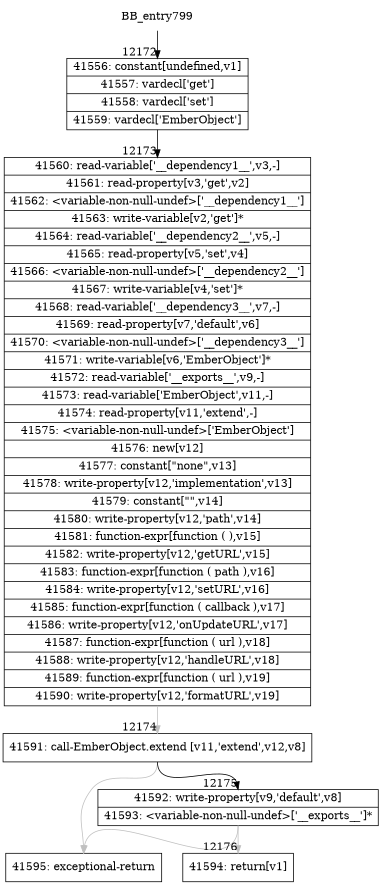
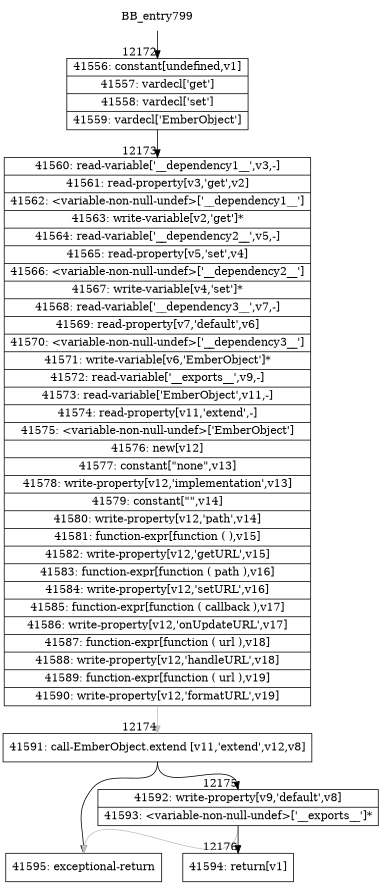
edge "41591: call-EmberObject.extend [v11,'extend',v12,v8]" -> "41595: exceptional-return": color gray -> black
edge "41592: write-property[v9,'default',v8]" -> "41594: return[v1]": color gray -> black
